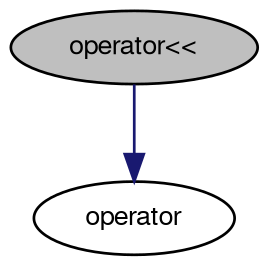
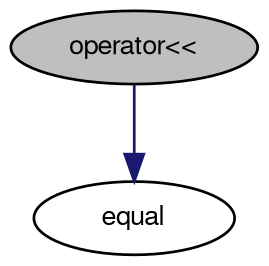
node "operator": label "operator" -> "equal"
